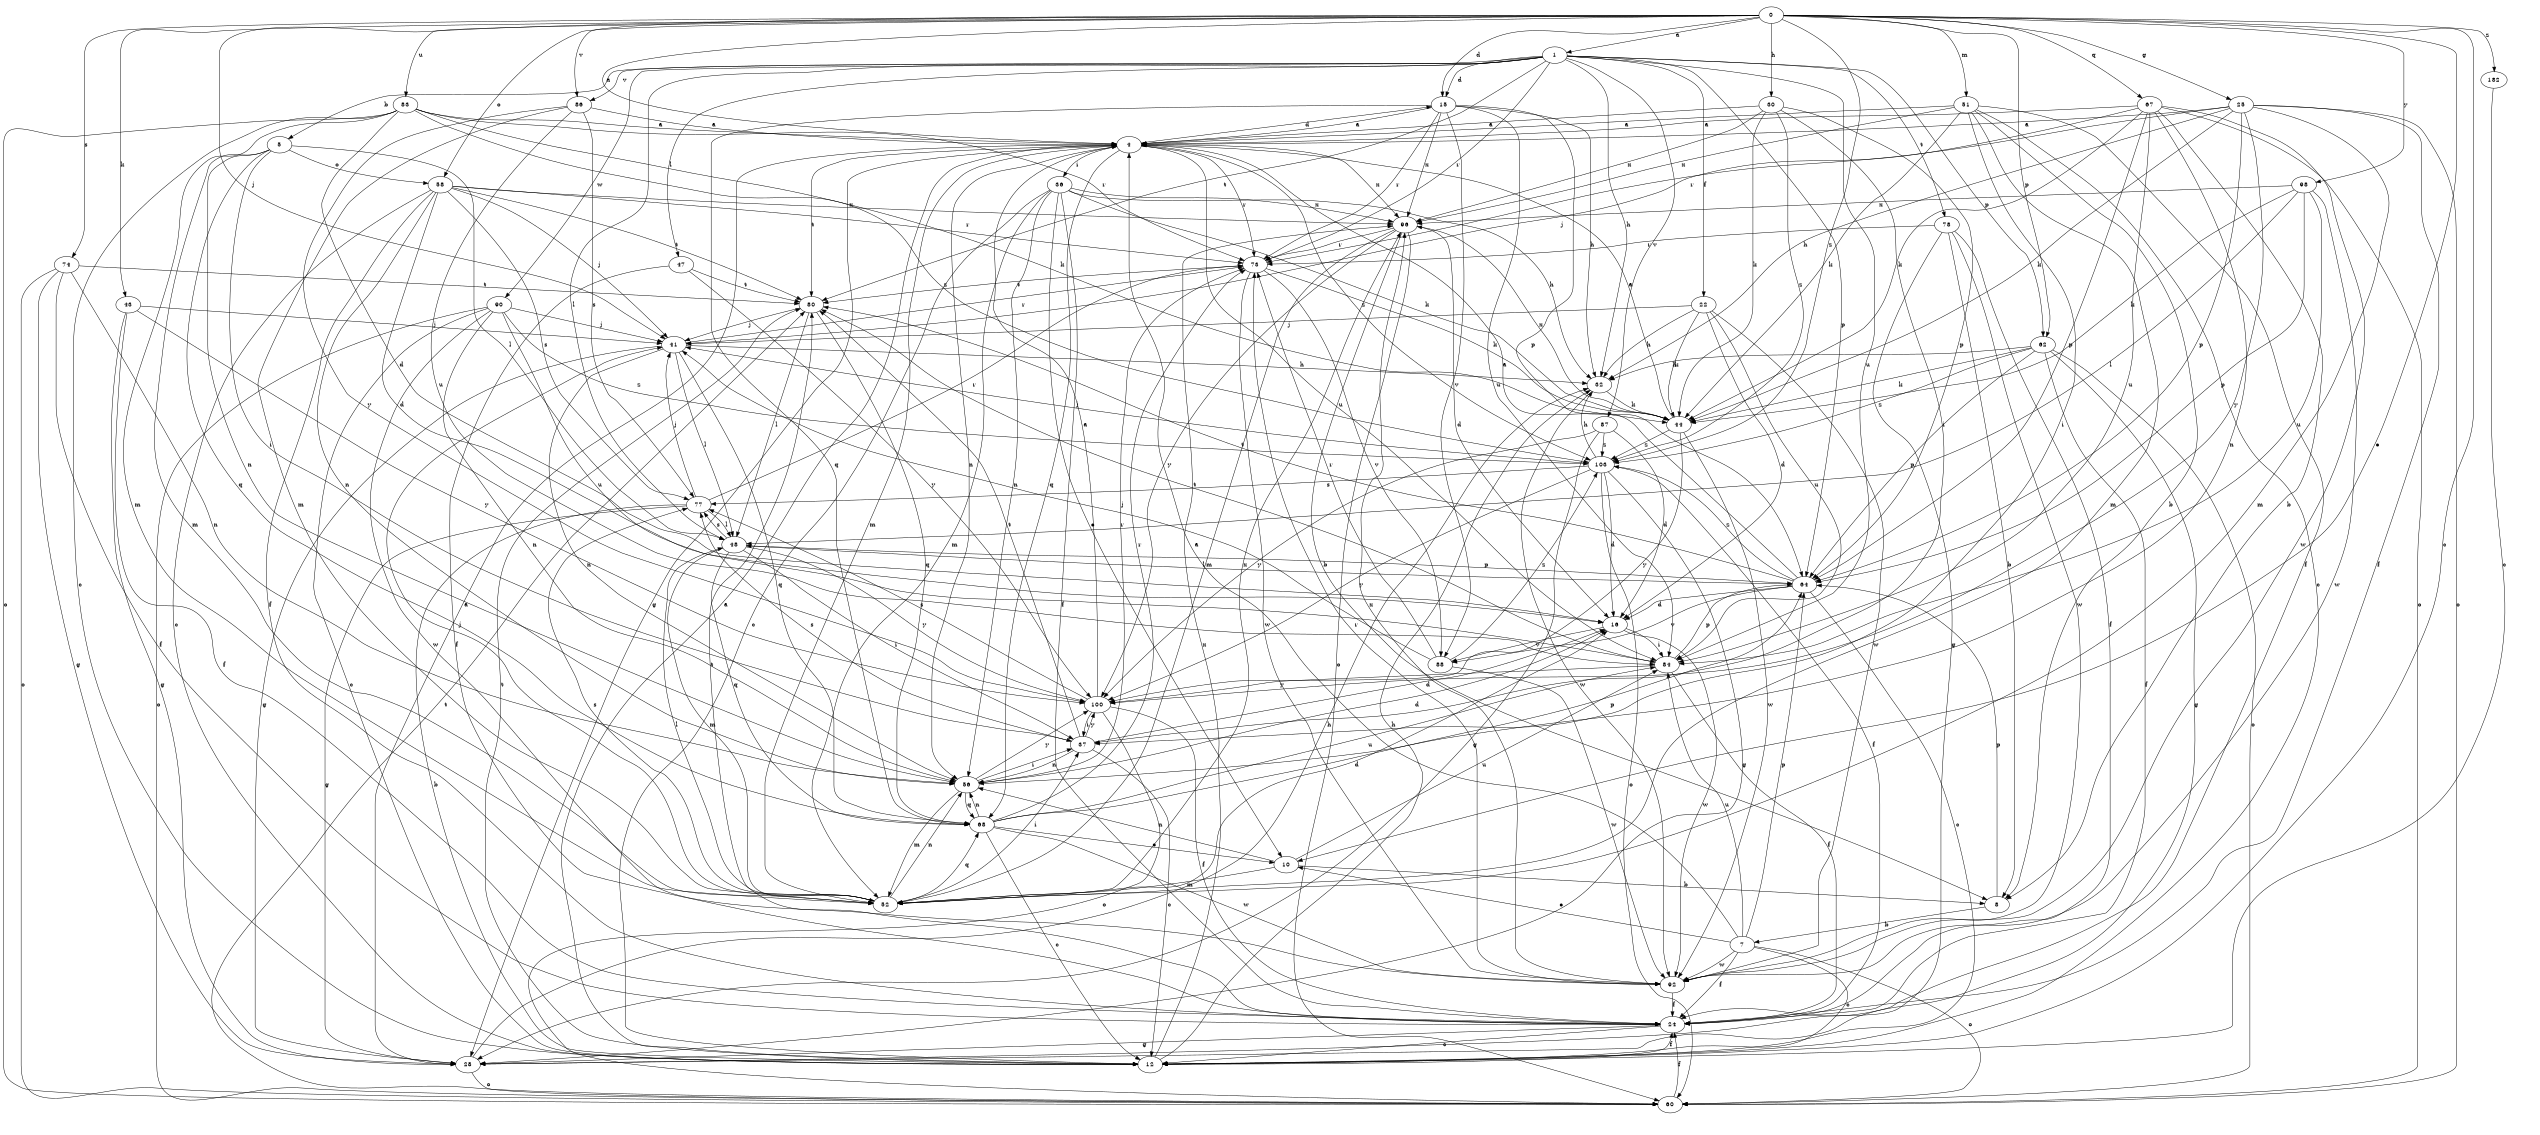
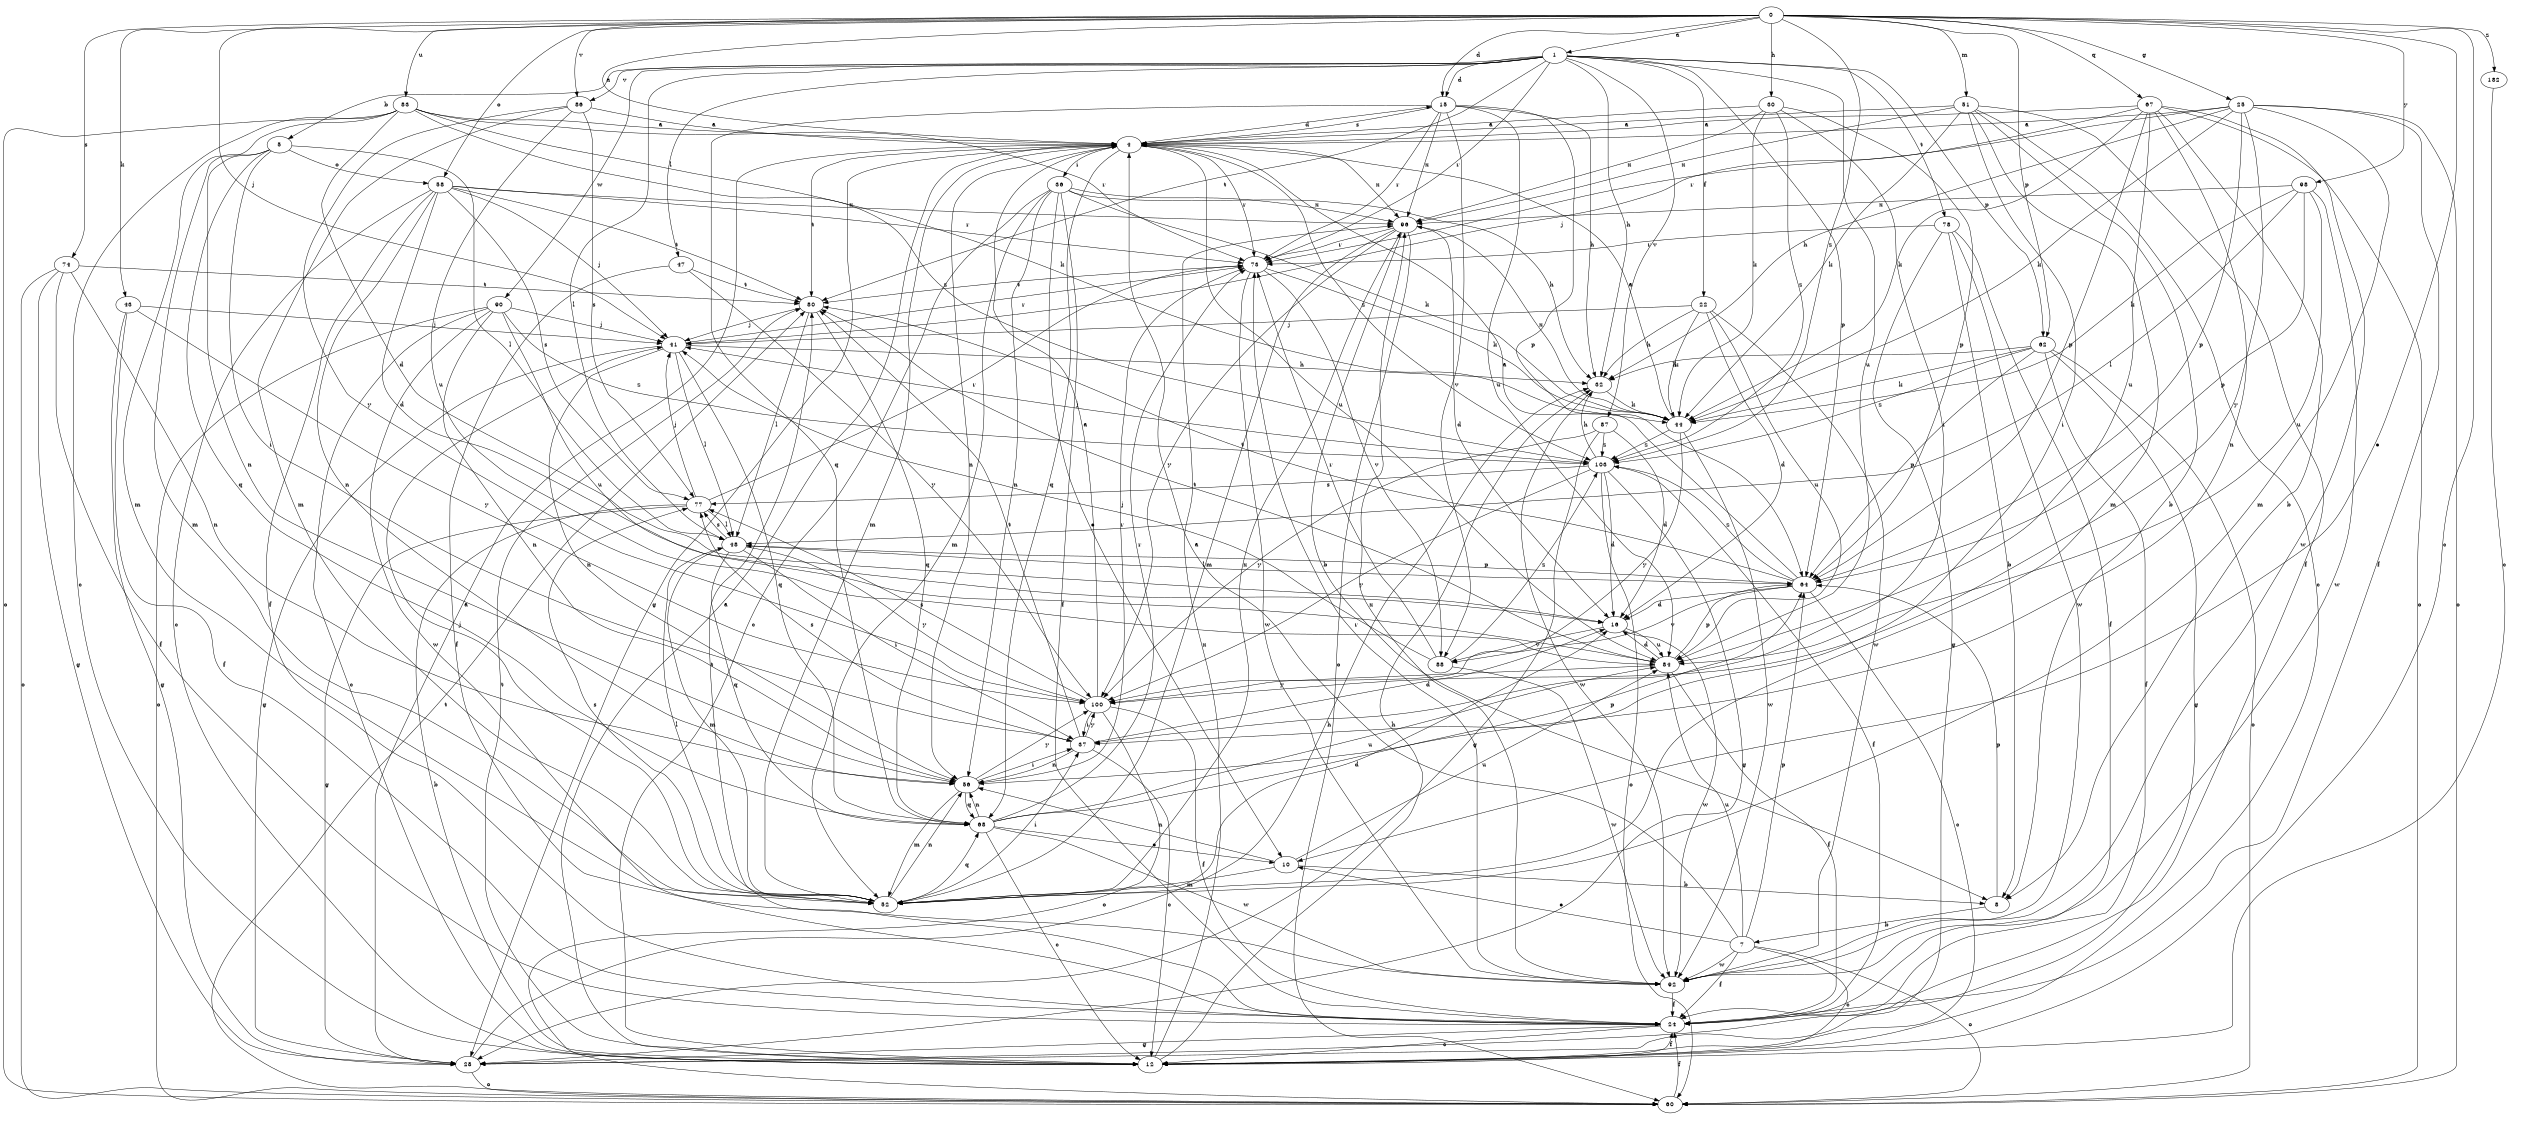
edge "15" -> "4": label "a" -> "s"
edge "16" -> "84": label "i" -> "u"
edge "56" -> "16": now "84" -> "16"
